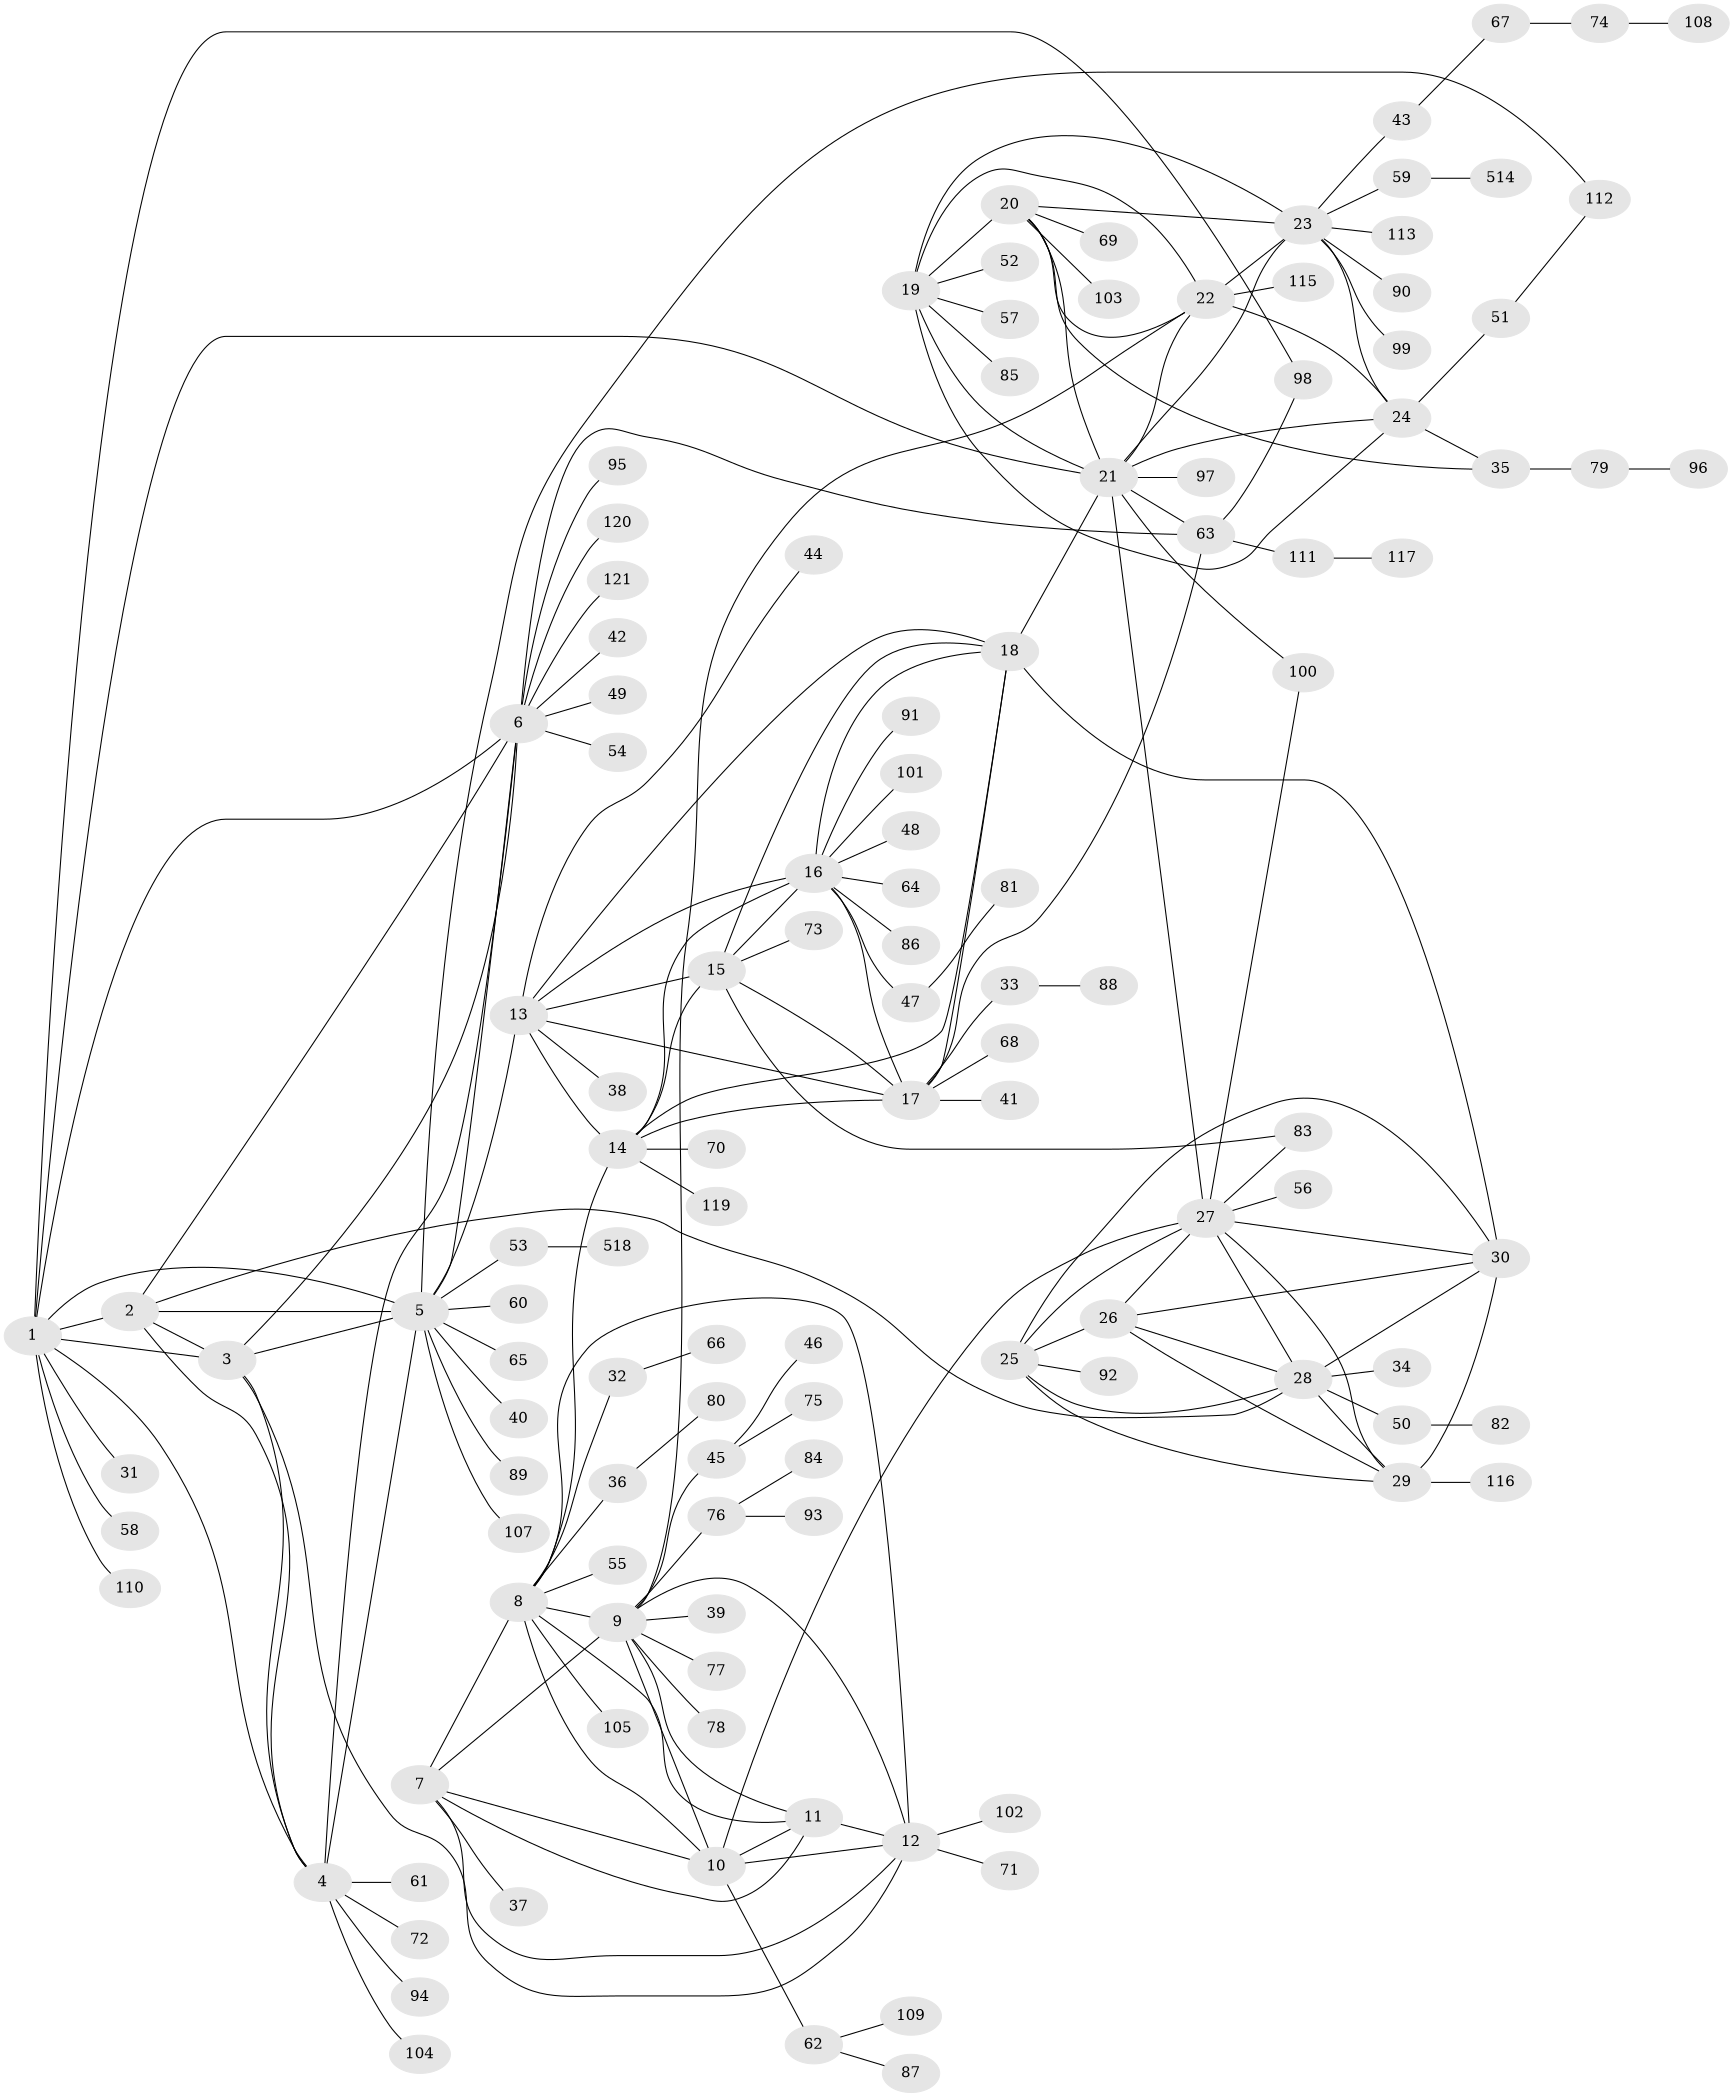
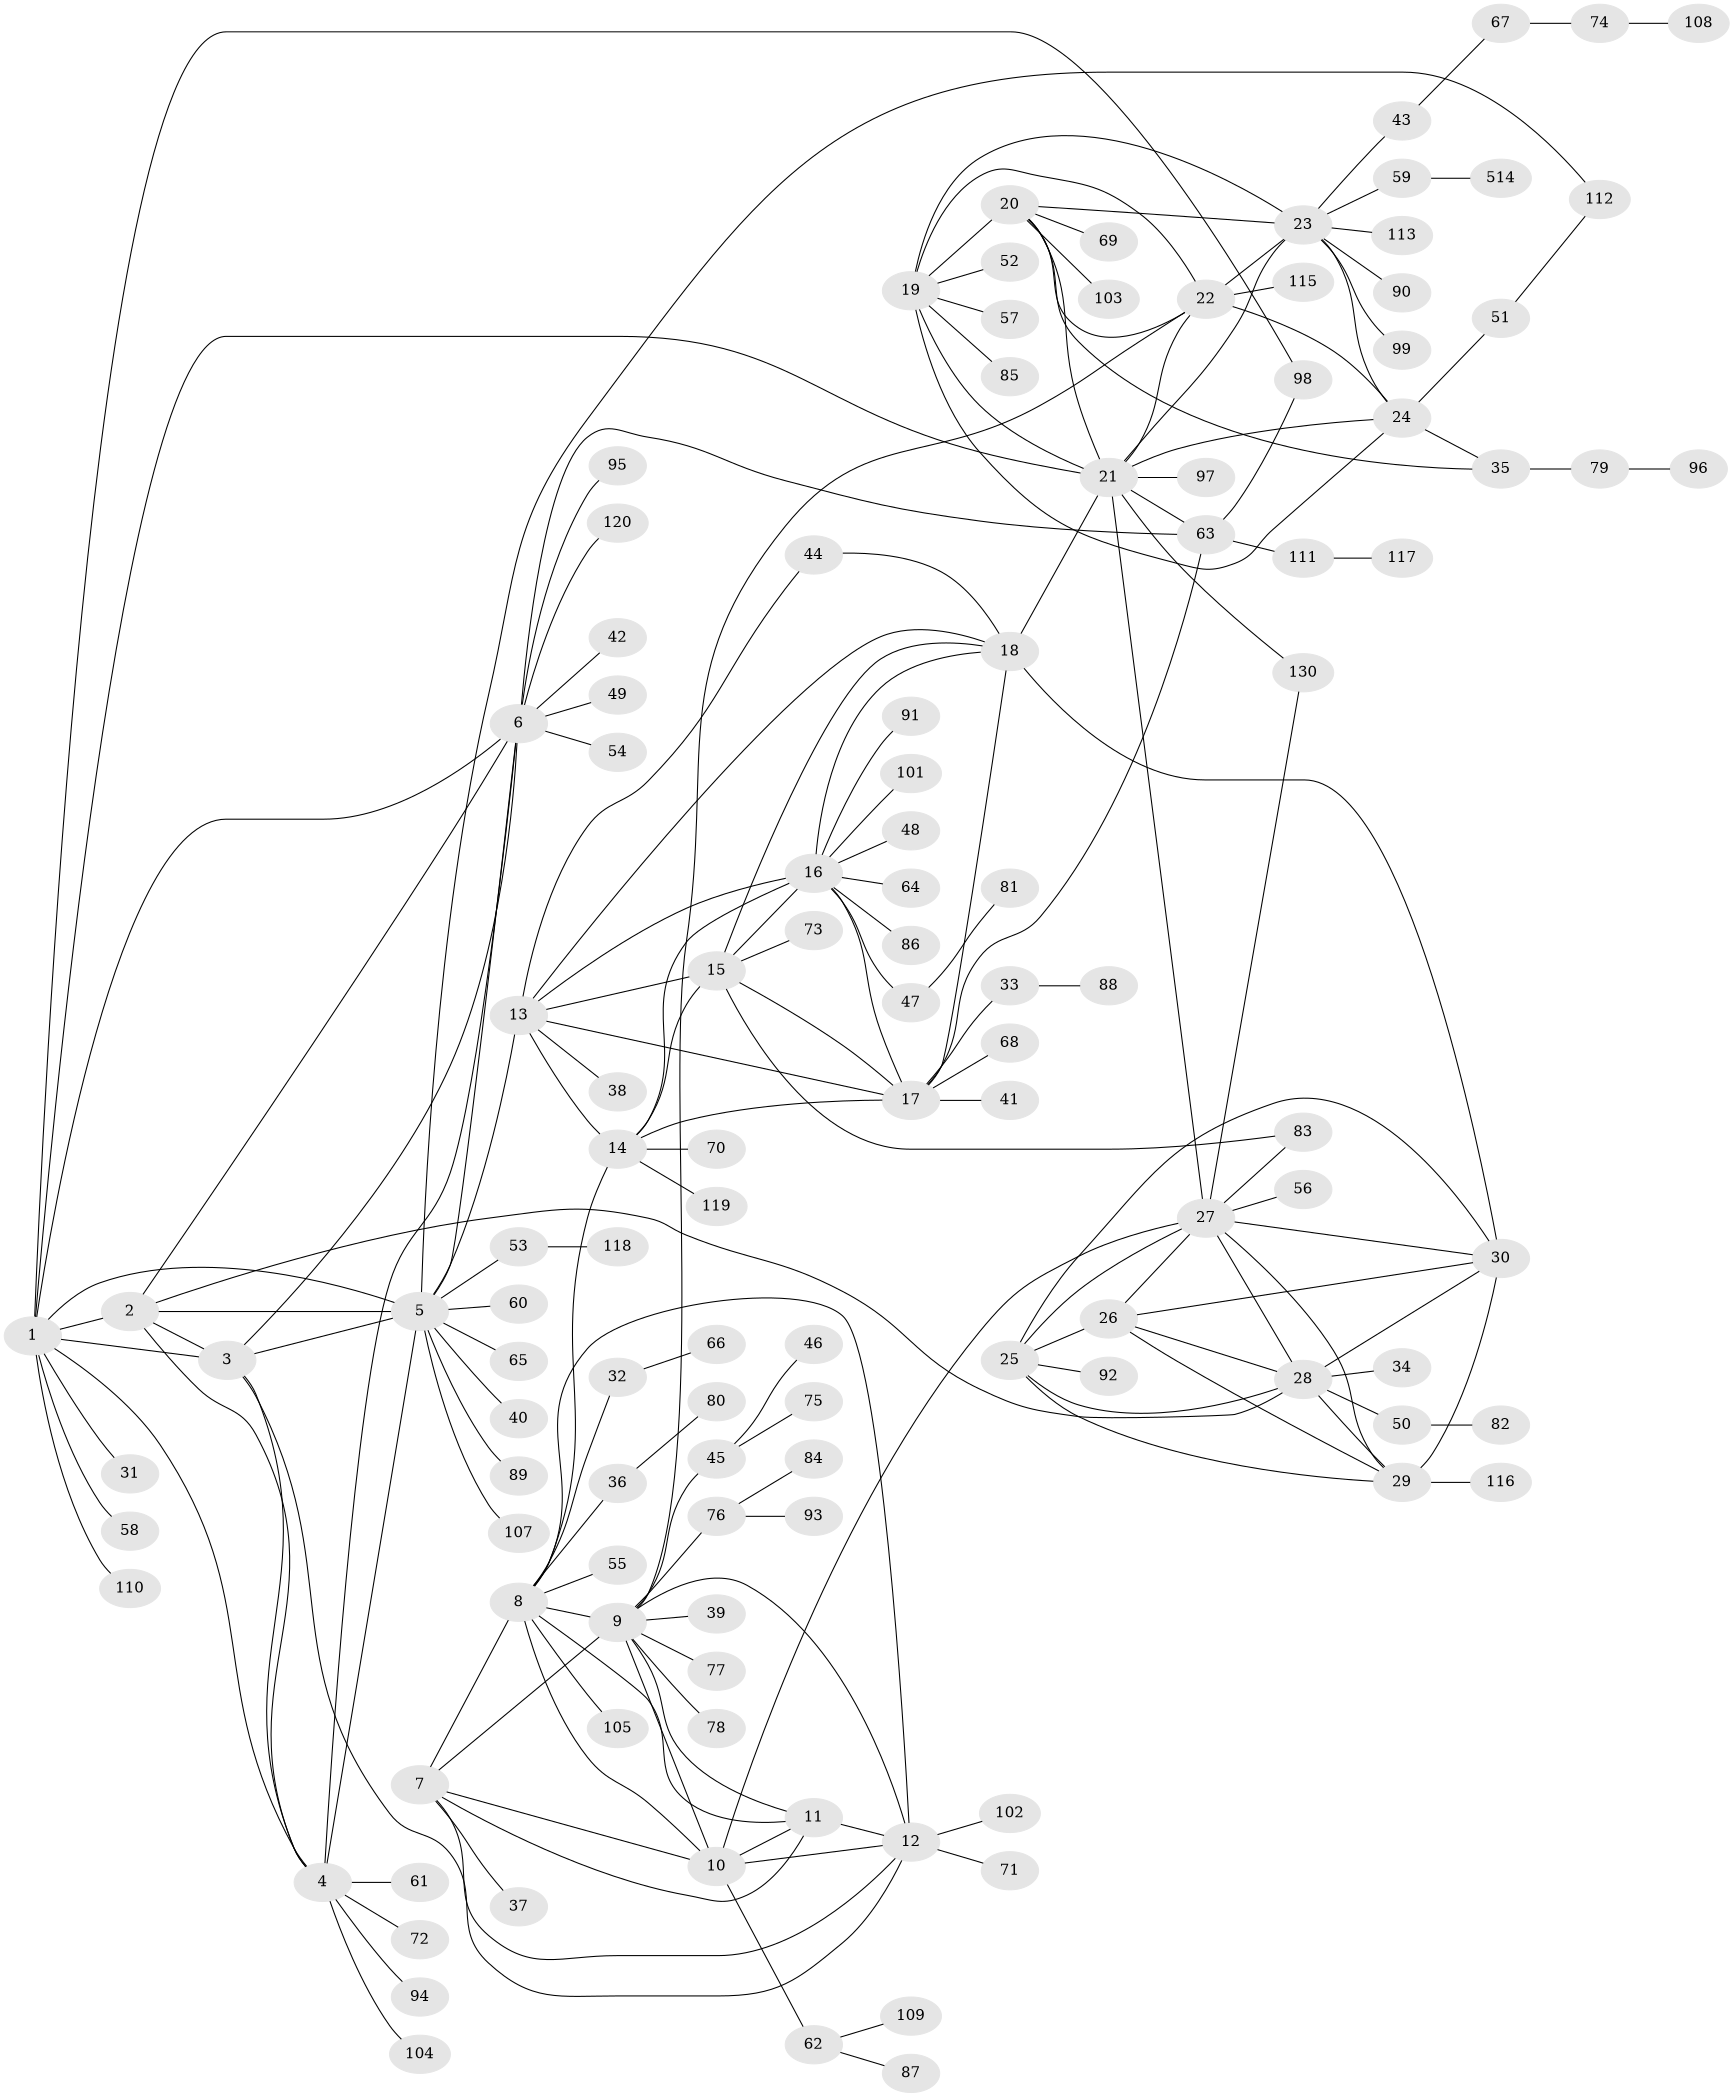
node "121": removed
node "100": label "100" -> "130"
edge "18" -- "14": now "18" -- "44"
node "518": label "518" -> "118"
